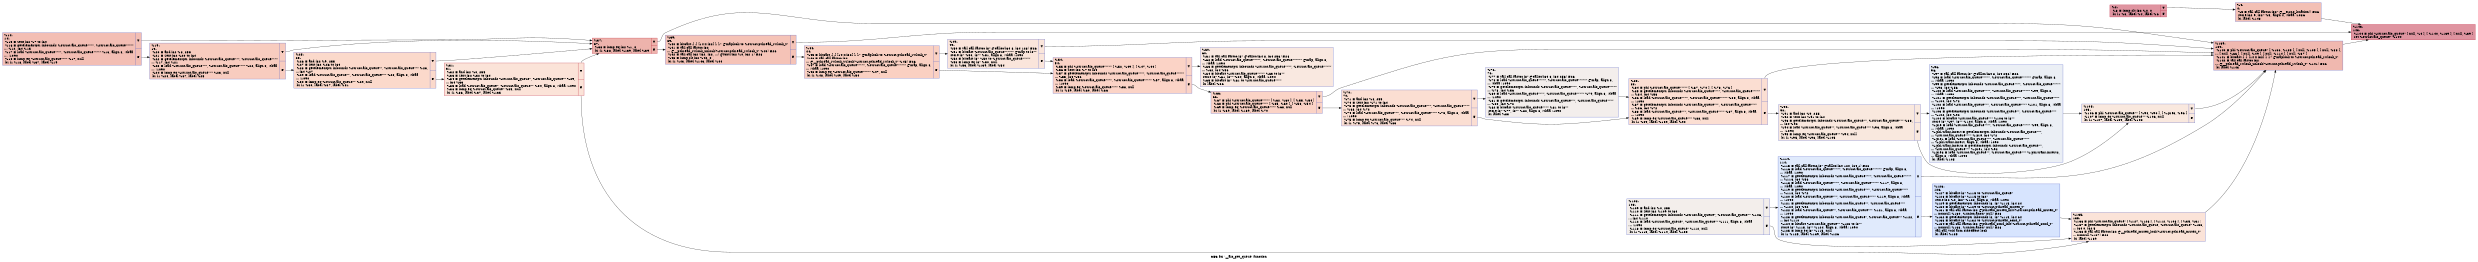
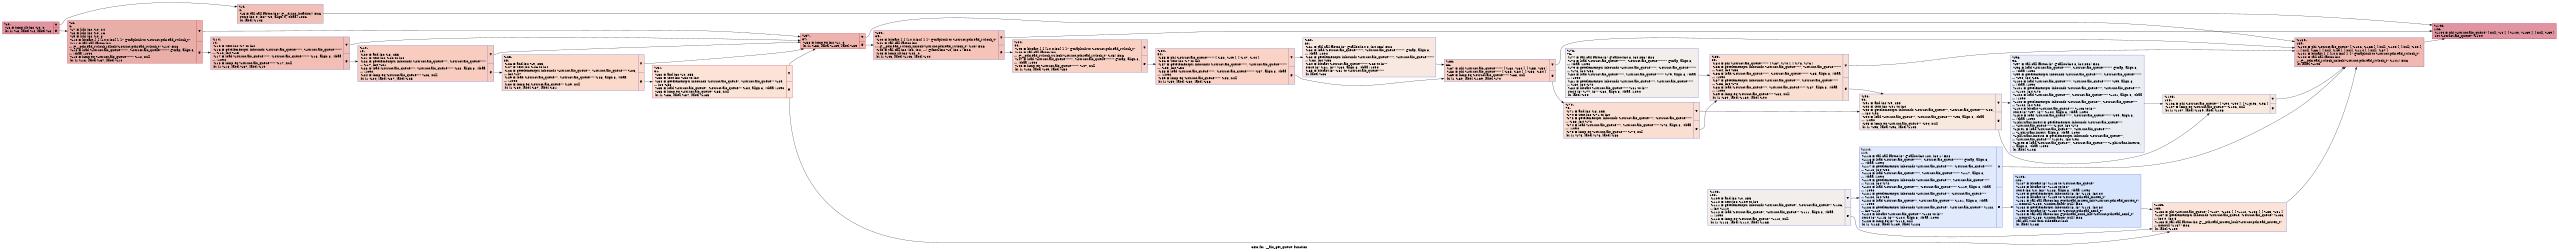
node "%6:": added
node "%49:": removed
edge "%60:" -> "%66:": added
edge "%70:" -> "%76:": now "%70:" -> "%90:"
